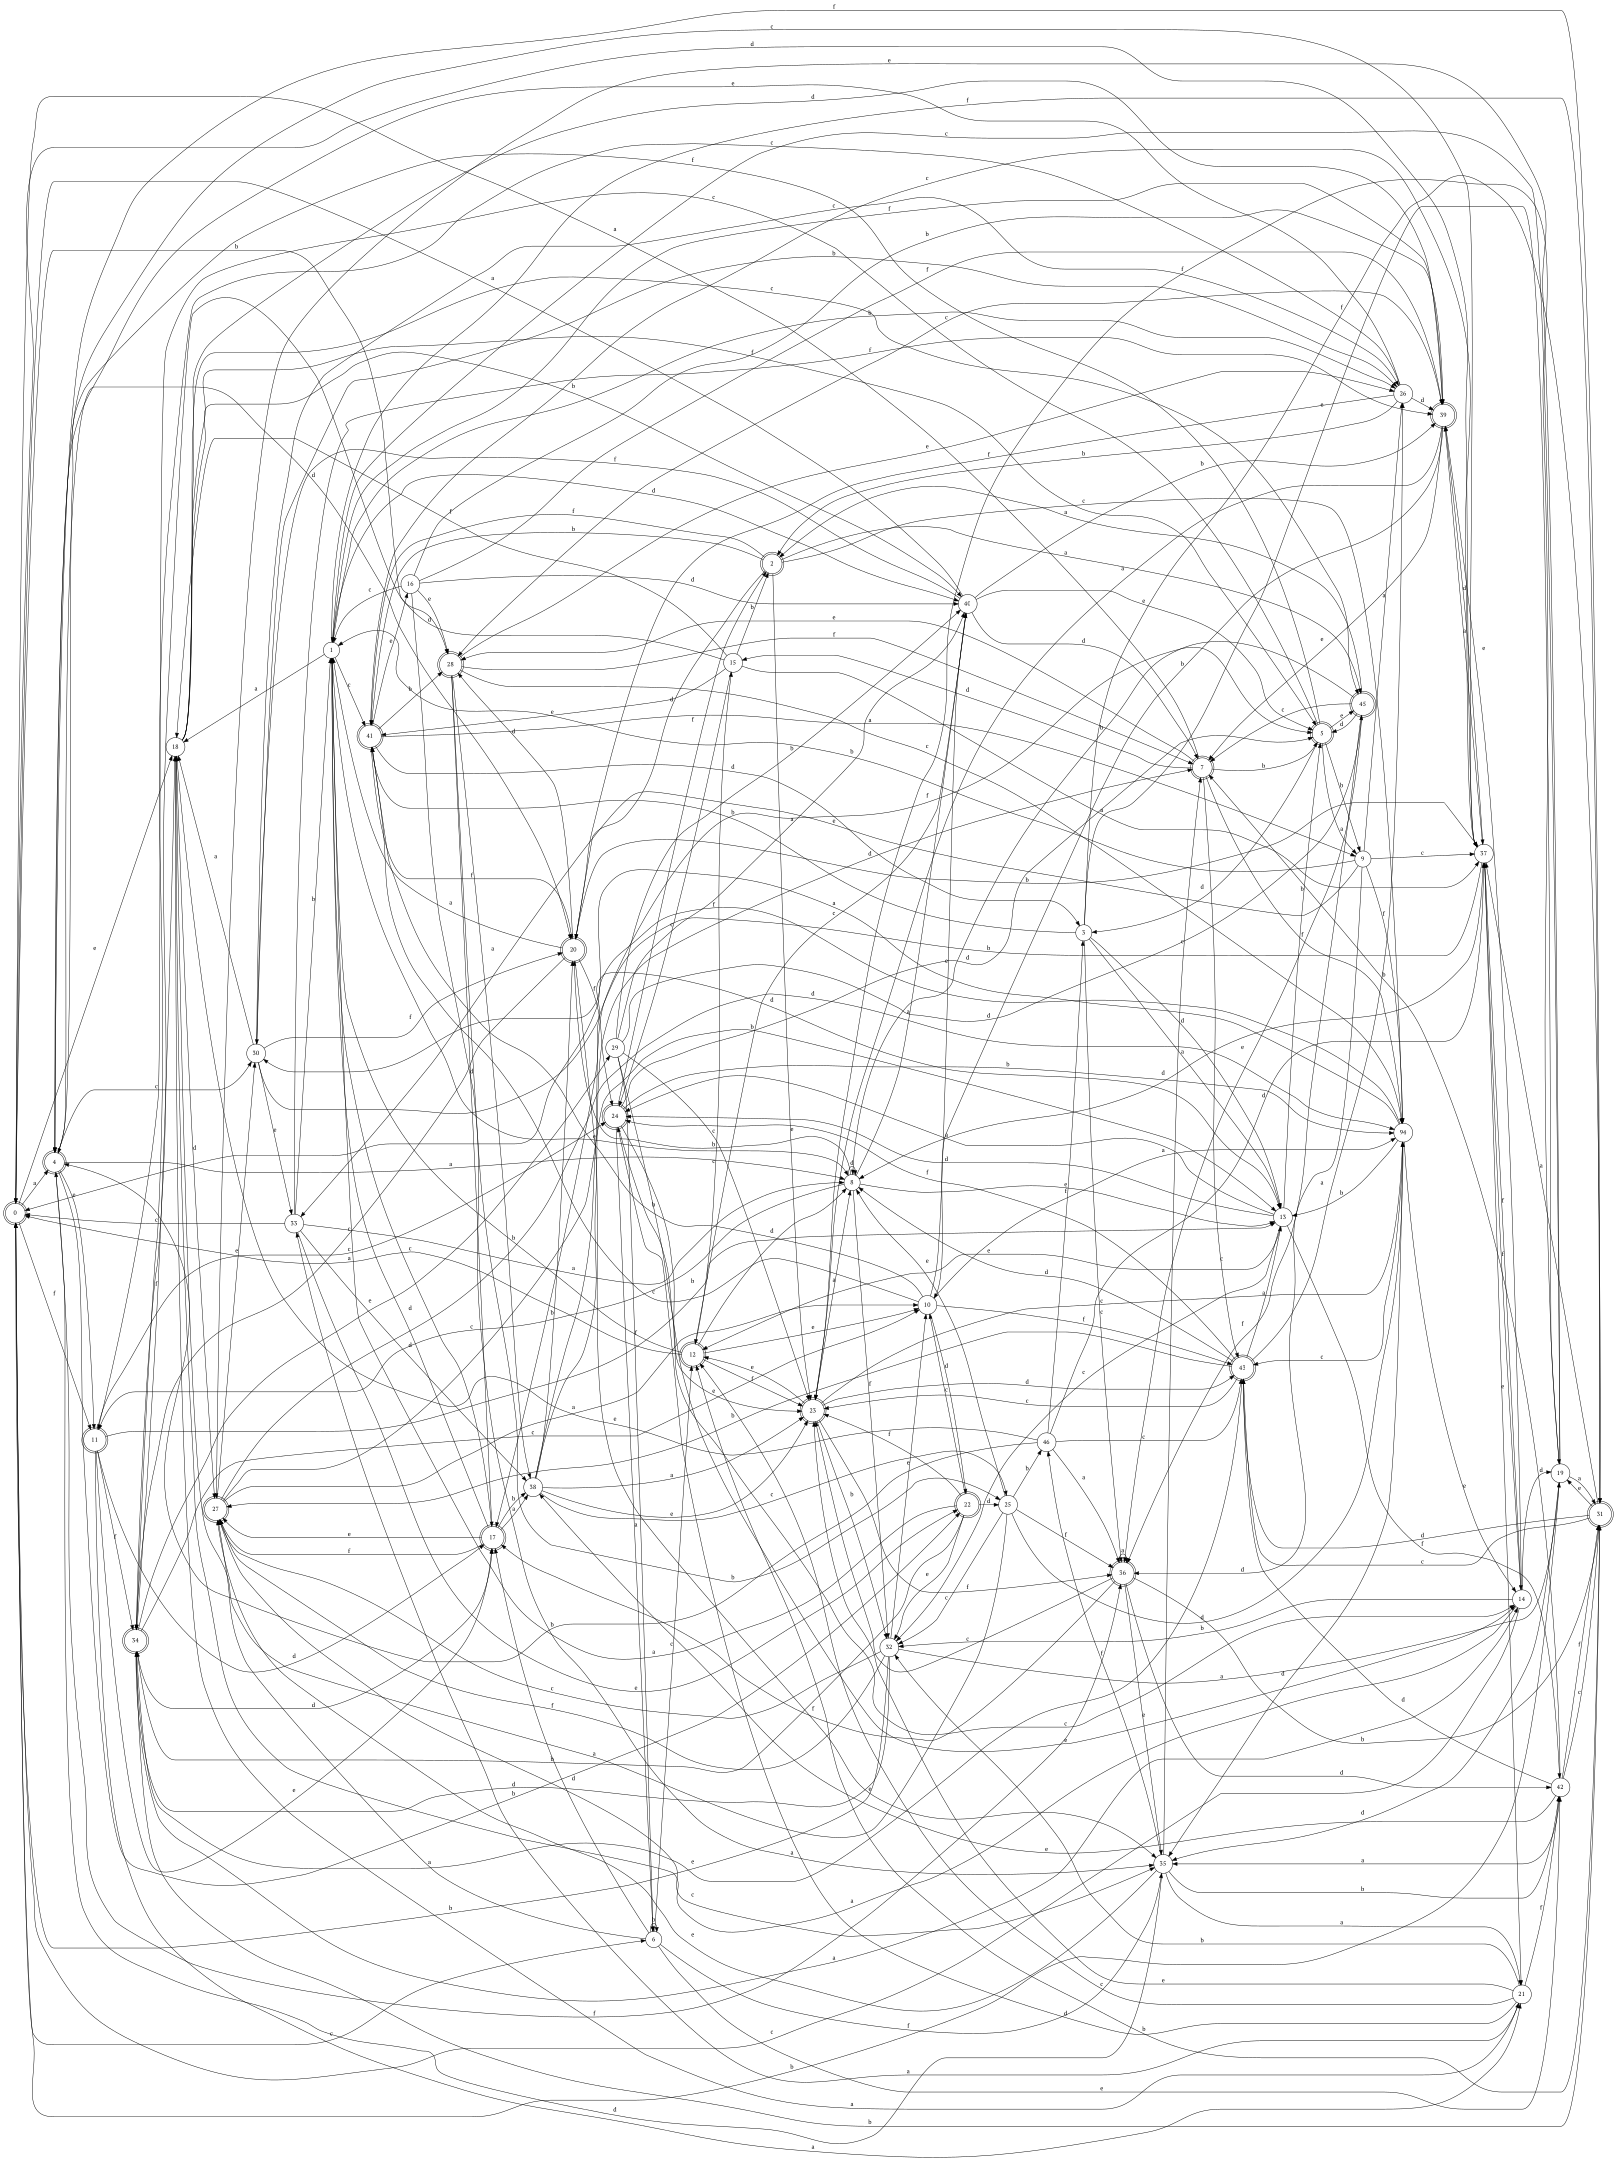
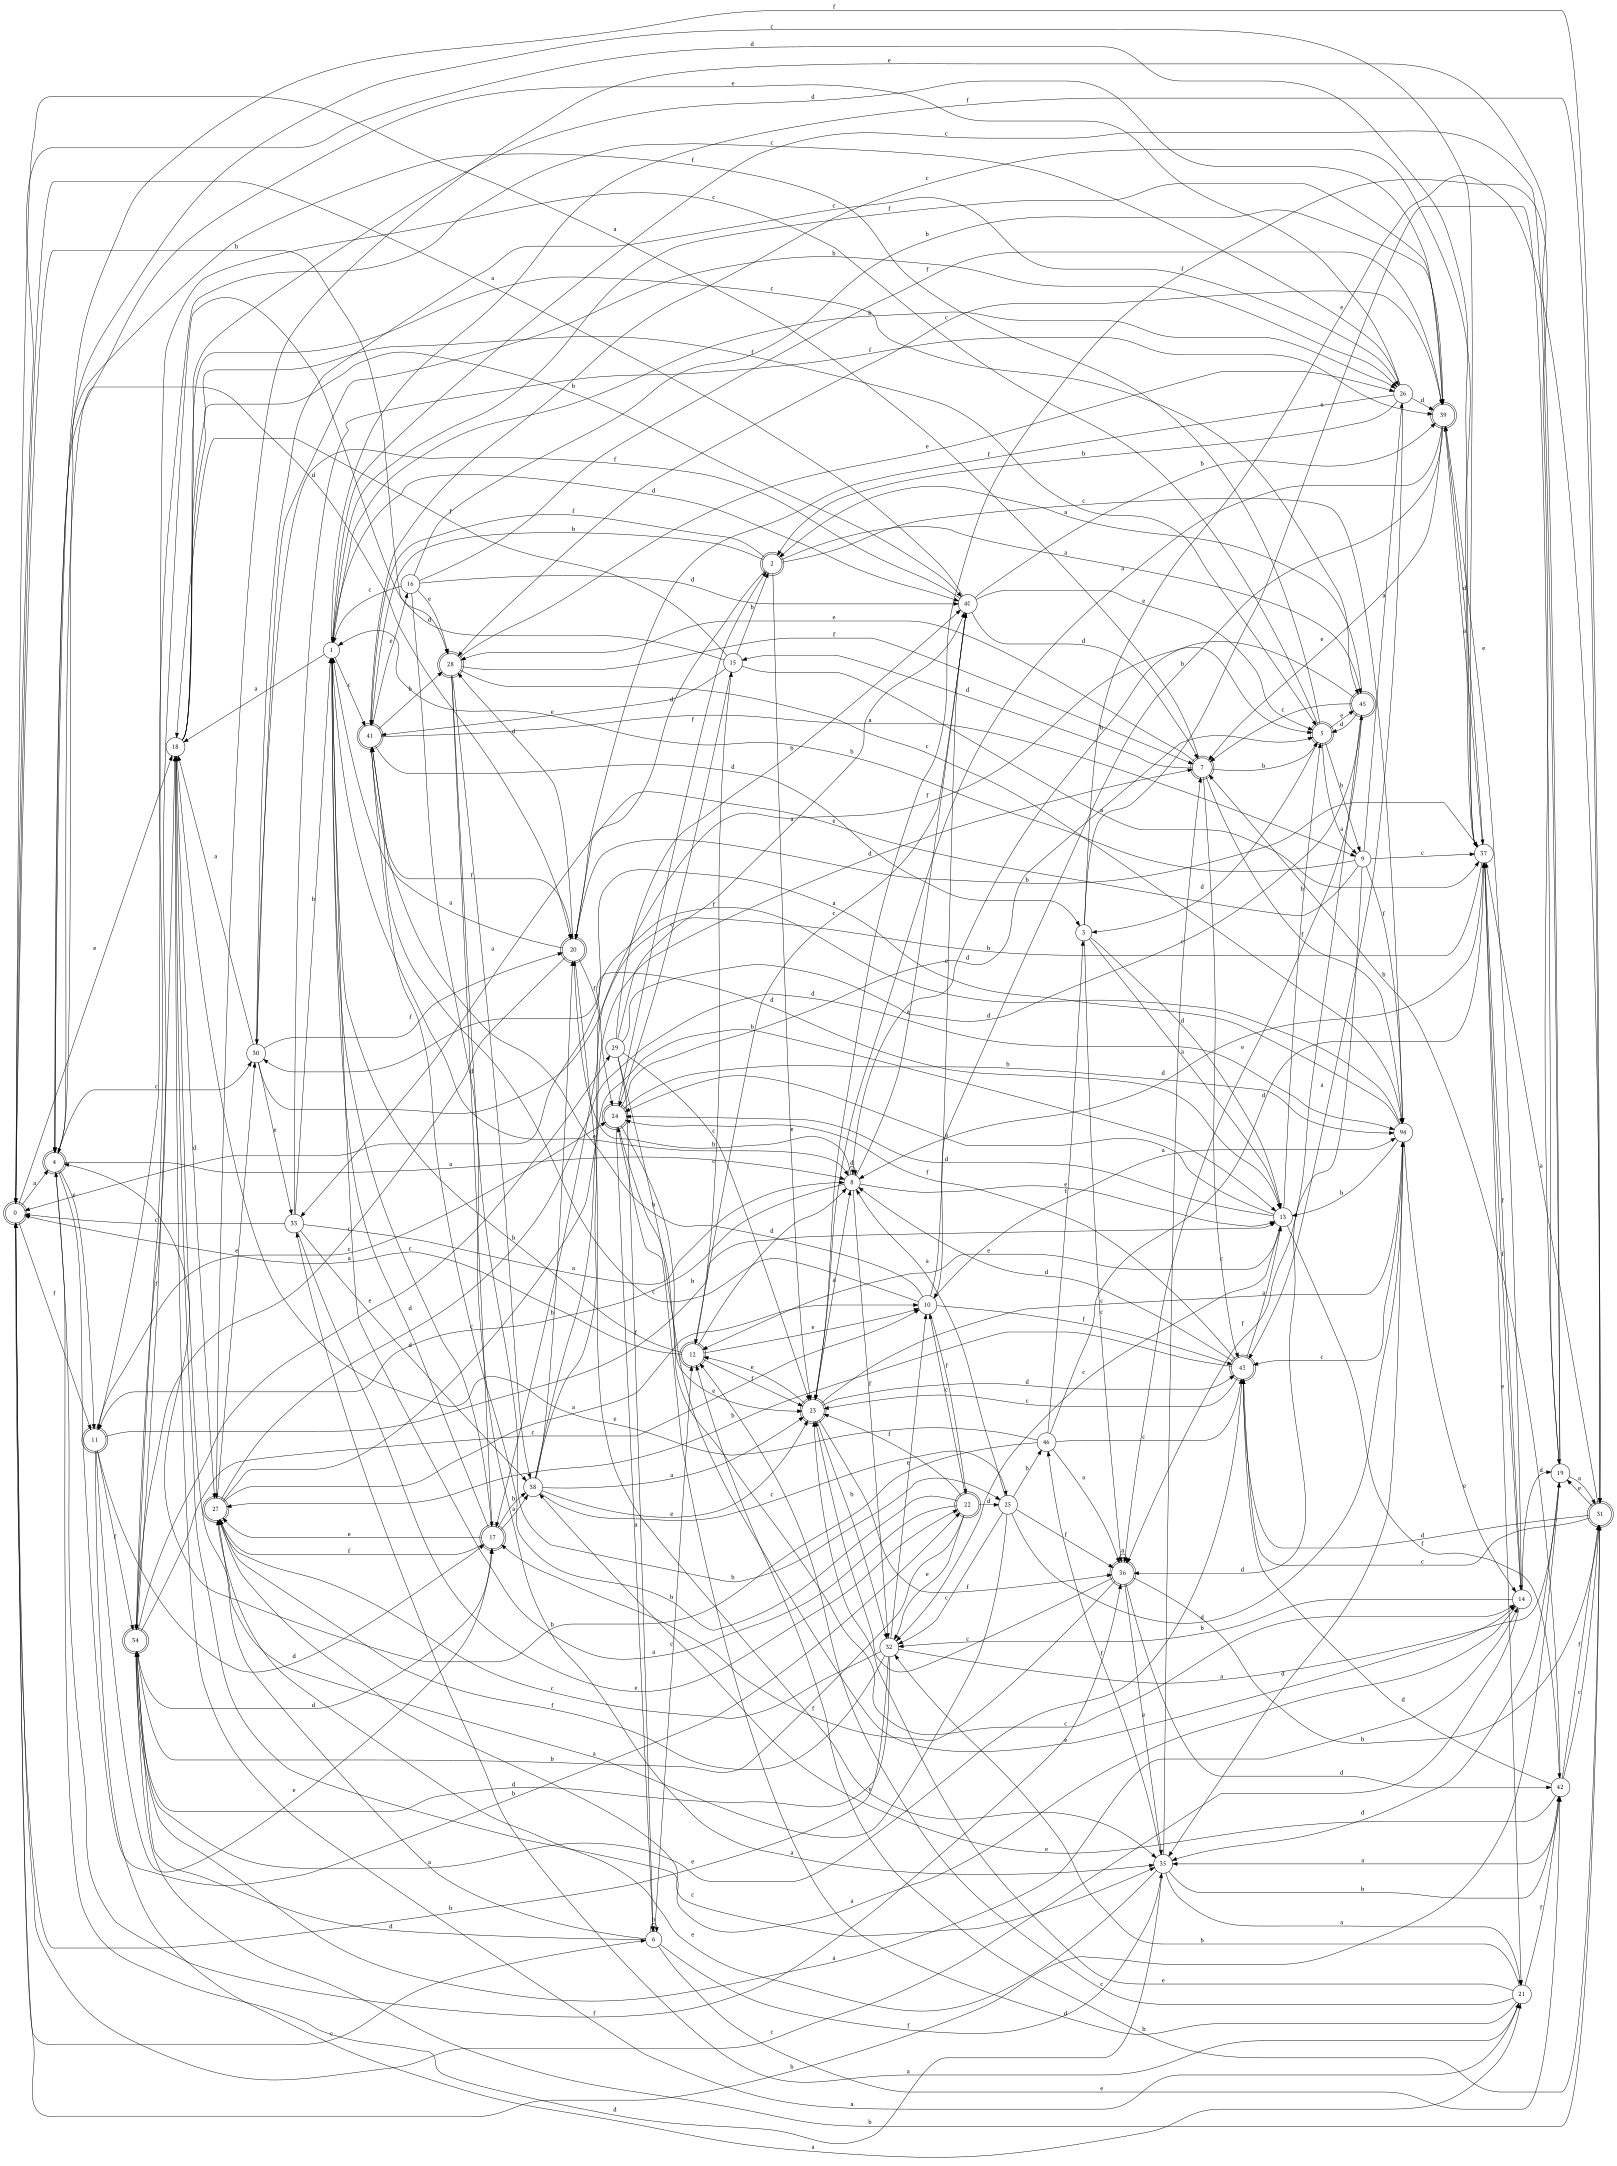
edge "3" -> "31": label "f" -> "e"
edge "3" -> "41": now "22" -> "41"
edge "43" -> "26": reversed
edge "25" -> "8": label "e" -> "a"
edge "10" -> "22": label "d" -> "f"
edge "6" -> "17": now "6" -> "34"
